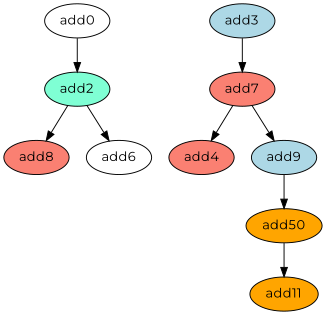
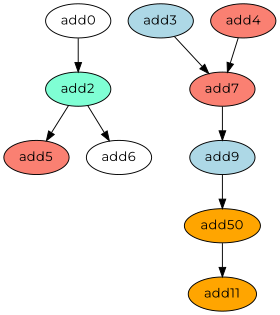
edge "add7" -> "add4": reversed
node "add8": label "add8" -> "add5"
